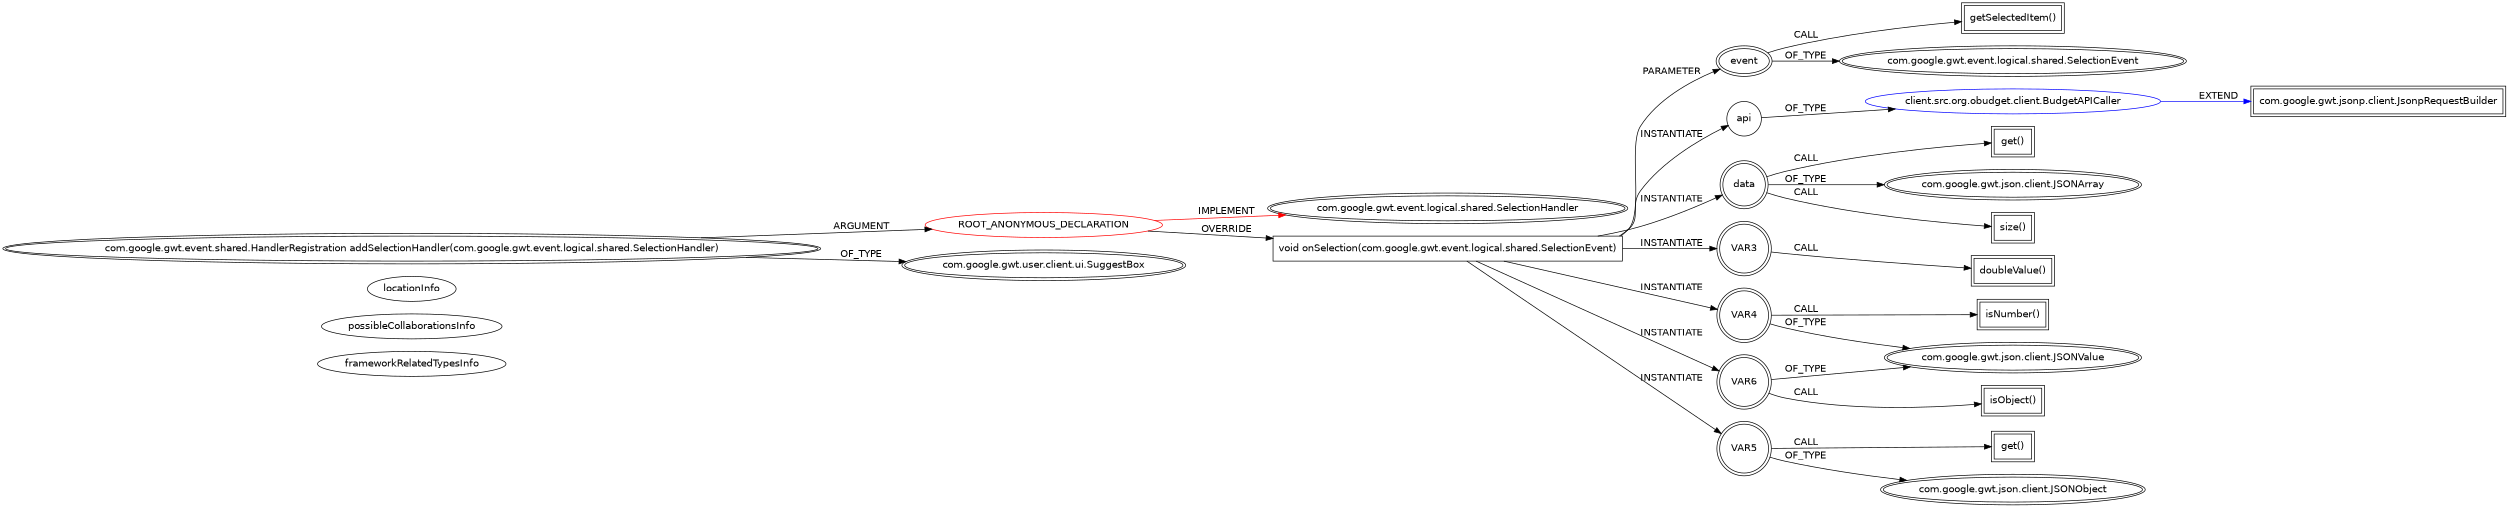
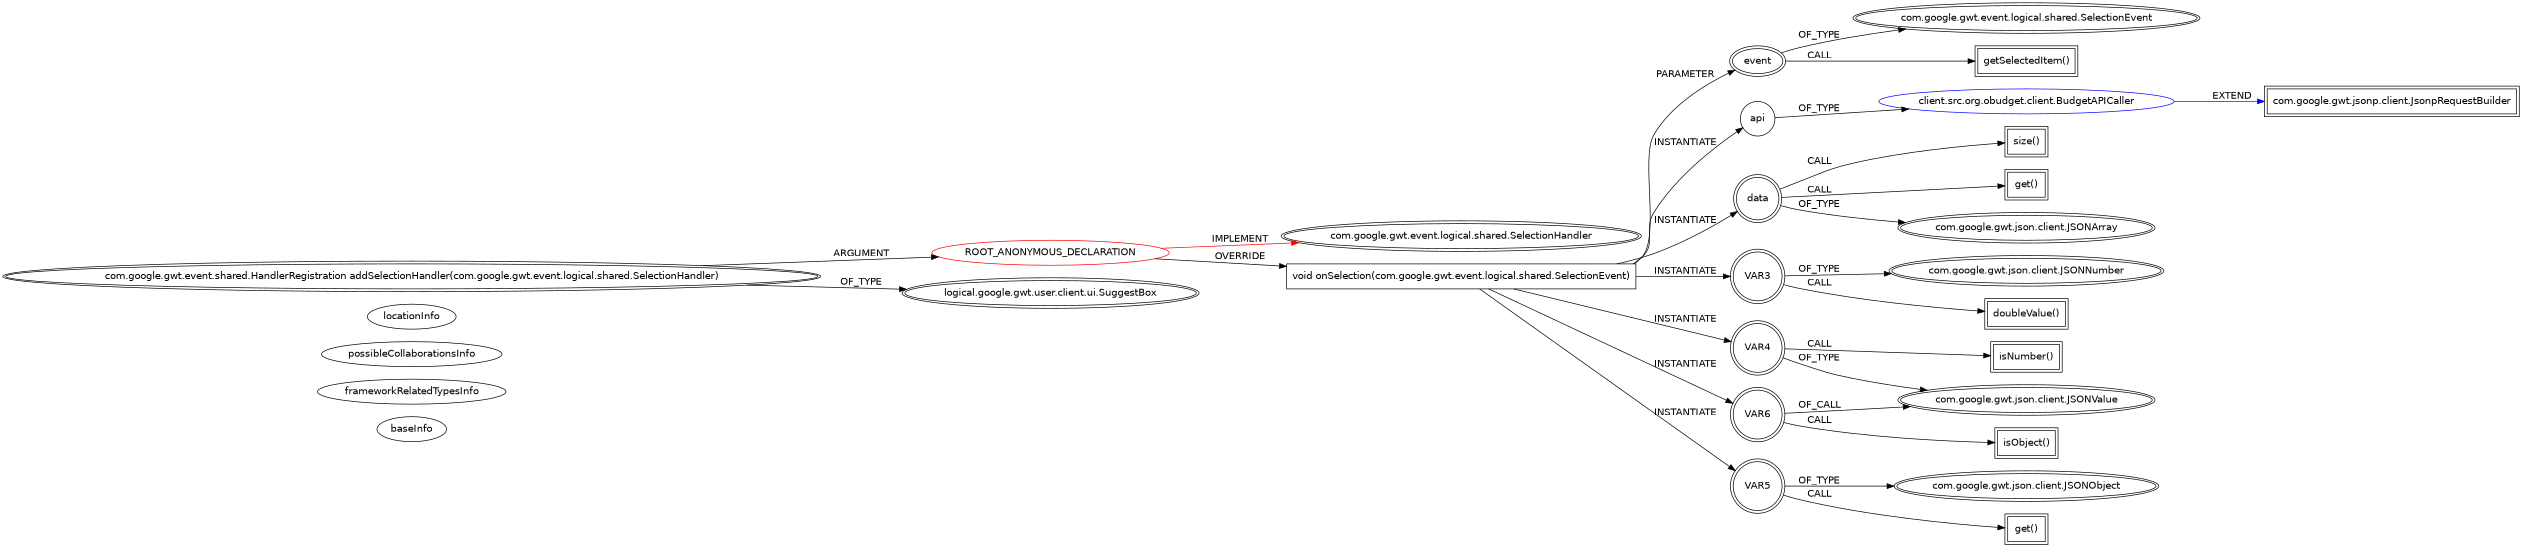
node "com.google.gwt.user.client.ui.SuggestBox": label "com.google.gwt.user.client.ui.SuggestBox" -> "logical.google.gwt.user.client.ui.SuggestBox"
node "com.google.gwt.json.client.JSONNumber": added
edge "VAR6" -> "com.google.gwt.json.client.JSONValue": label "OF_TYPE" -> "OF_CALL"
node "baseInfo": added
